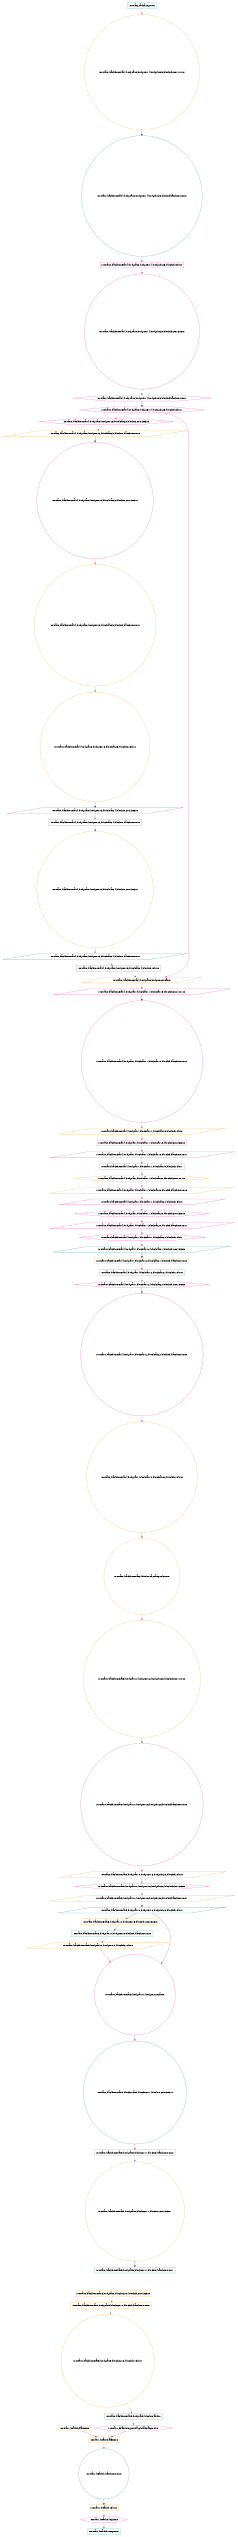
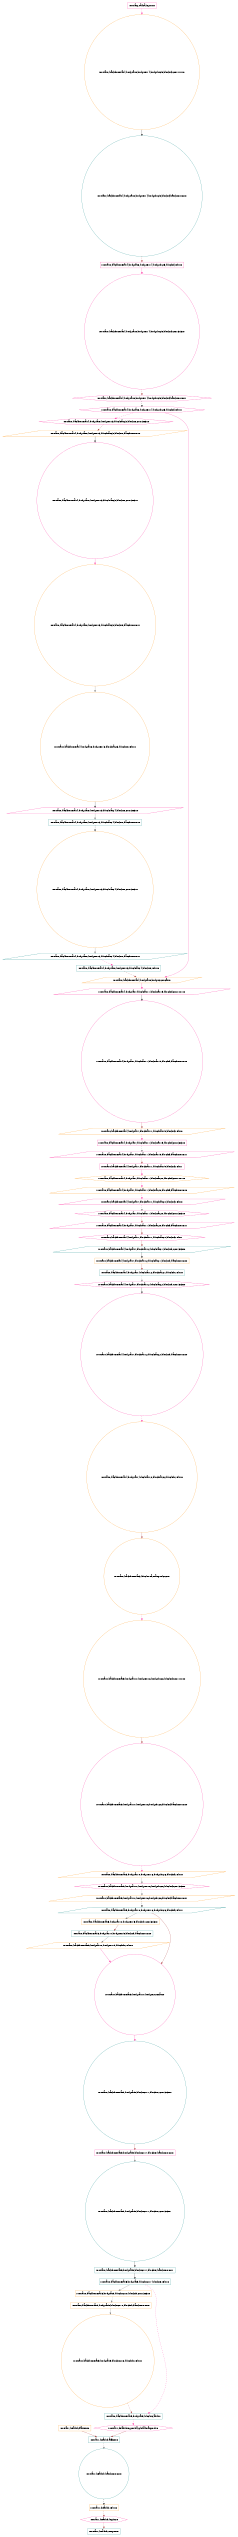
node "root_a_2/tail_a/input_0": color teal -> deeppink
node "root_a_0/backbone_a_5/blocksr_a_9/block_c_17/block_e/conv3x3_0": label "root_a_0/backbone_a_5/blocksr_a_9/block_c_17/block_e/conv3x3_0" -> "root_a_0/backbone_a_5/body_a_9/block_c_17/block_e/conv3x3_0"
node "root_a_0/backbone_a_5/body_a_9/block_c_17/block_e/conv3x3_1": color darkorange -> teal
node "root_a_0/backbone_a_5/body_a_9/block_c_17/block_e/relu_0": added
node "root_a_1/head_b/affine_0": color darkorange -> teal
